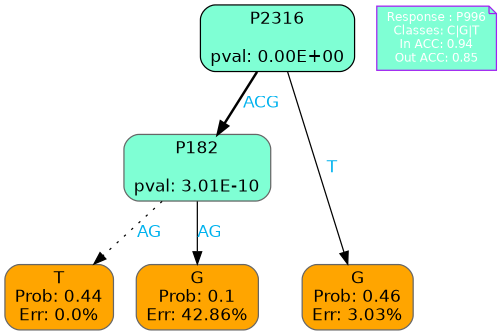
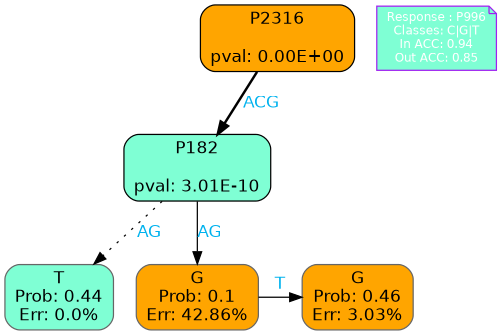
node "P2316 pval: 0.00E+00": fillcolor aquamarine -> orange
edge "P2316 pval: 0.00E+00" -> "G Prob: 0.46 Err: 3.03%": now "G Prob: 0.1 Err: 42.86%" -> "G Prob: 0.46 Err: 3.03%"
node "P182 pval: 3.01E-10": color gray40 -> black
node "T Prob: 0.44 Err: 0.0%": fillcolor orange -> aquamarine
